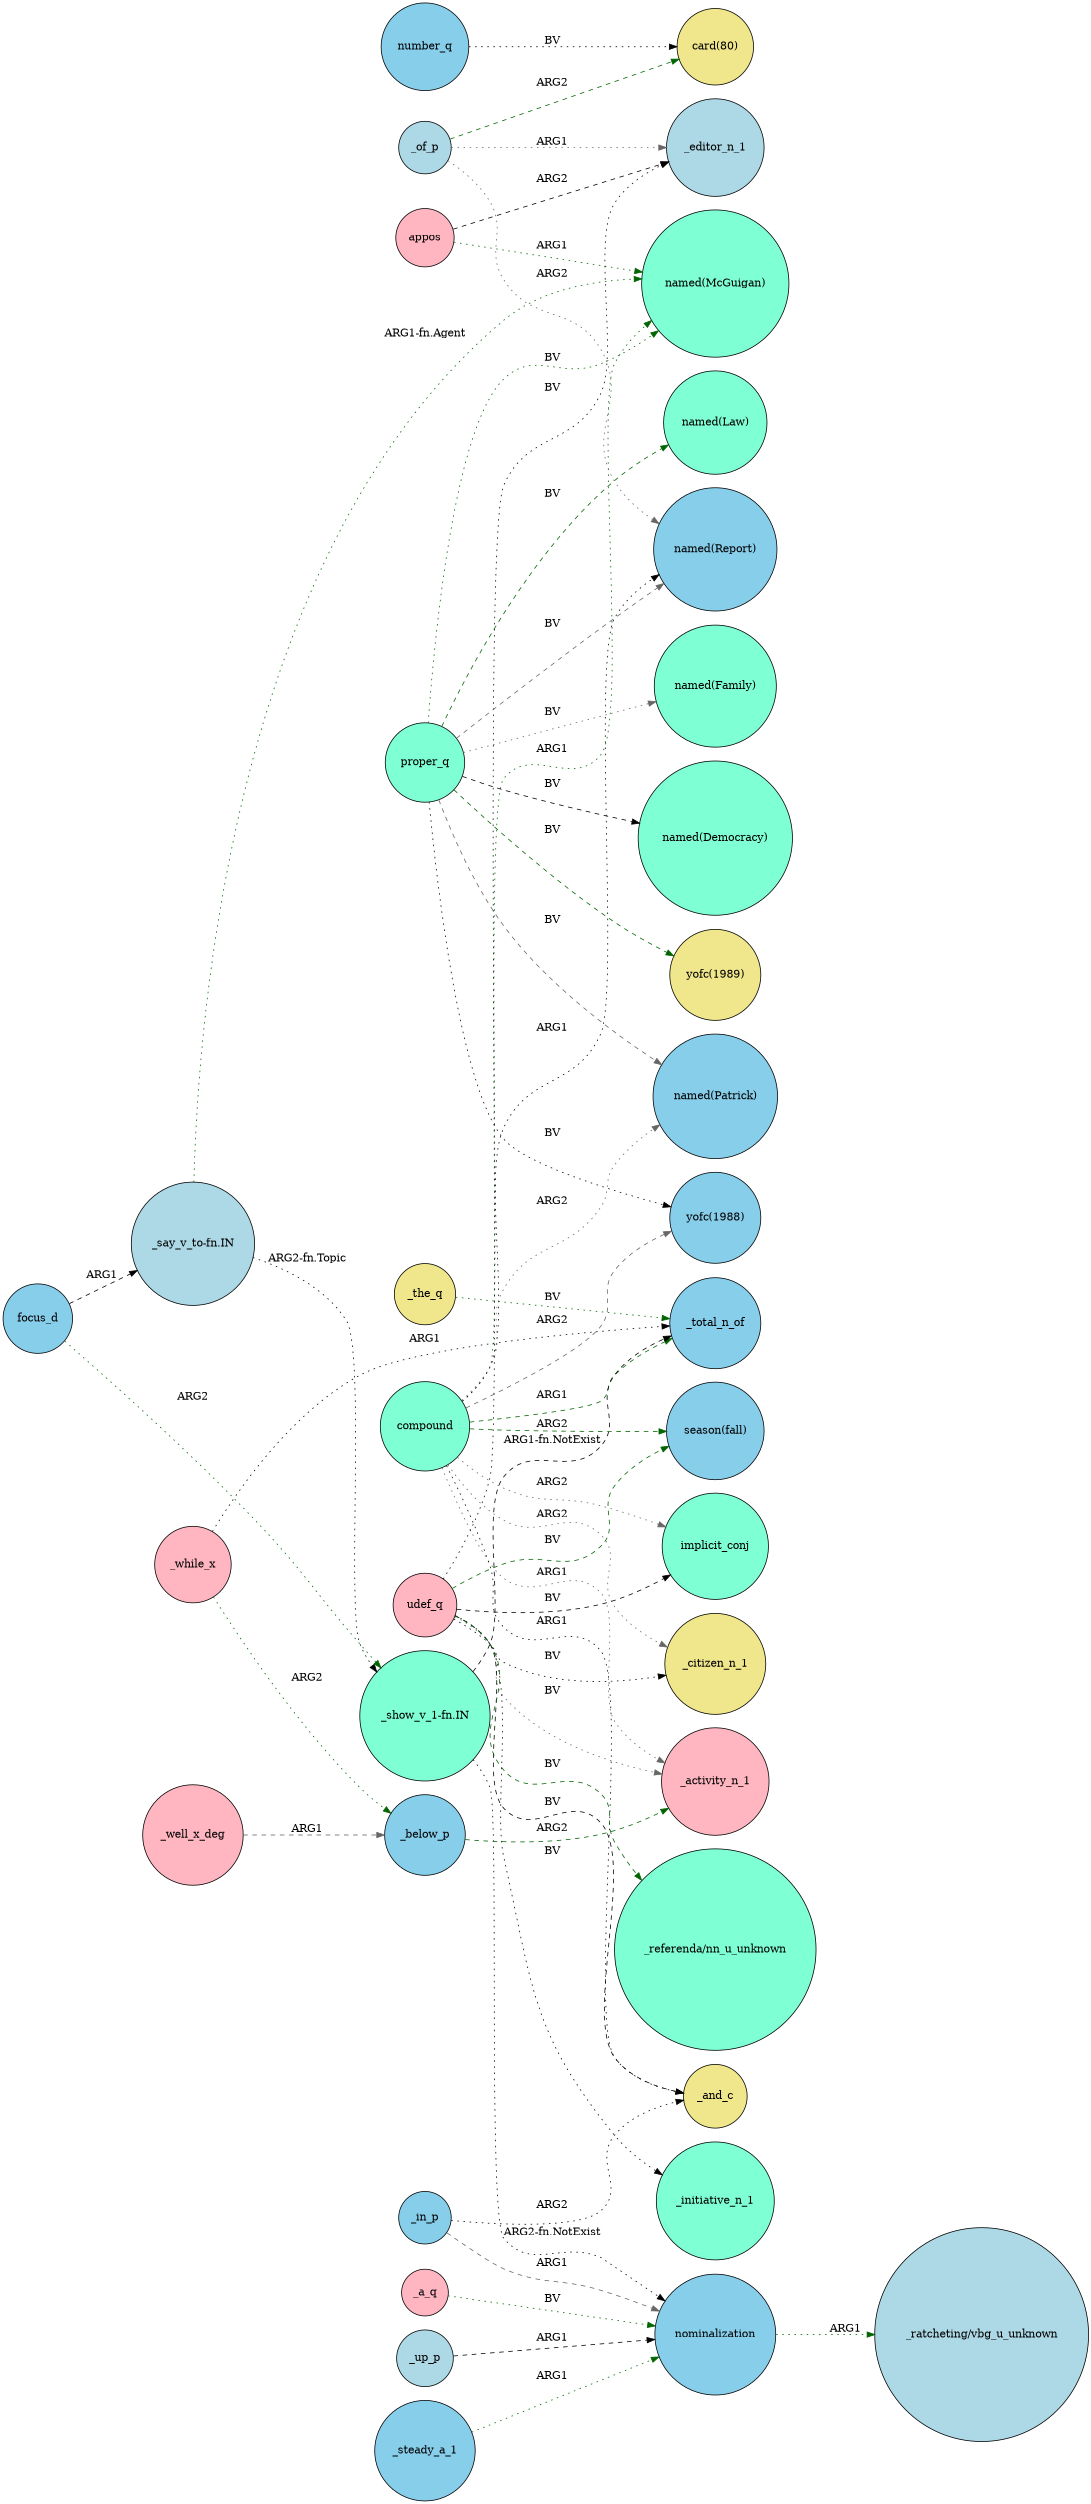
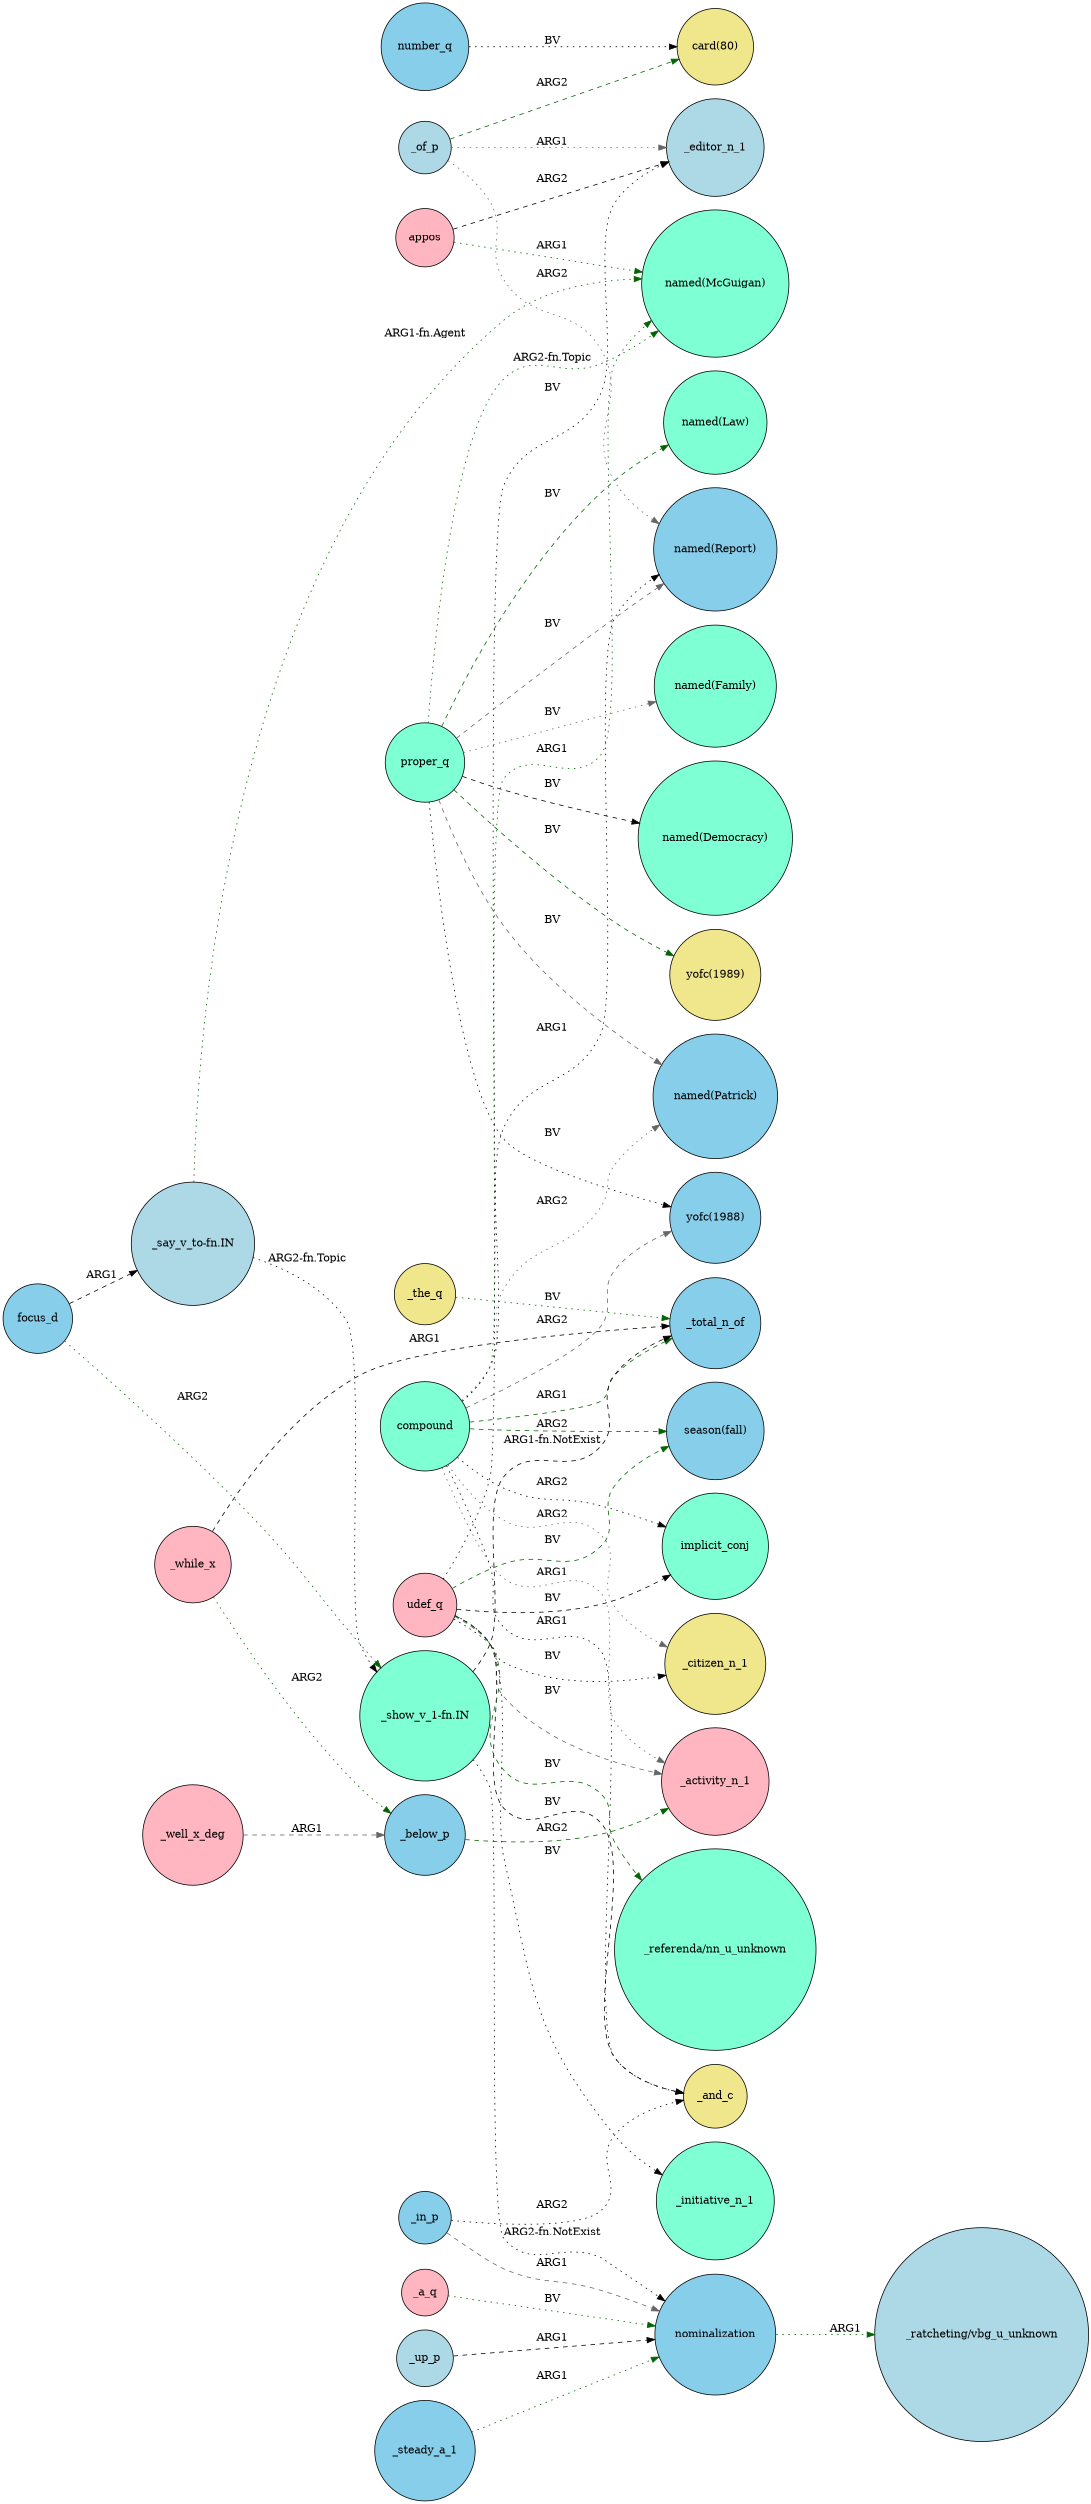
edge "proper_q" -> "named(McGuigan)": label "BV" -> "ARG2-fn.Topic"
edge "_while_x" -> "_total_n_of": style dotted -> dashed
edge "compound" -> "implicit_conj": color gray40 -> black
edge "udef_q" -> "_activity_n_1": style dotted -> dashed
